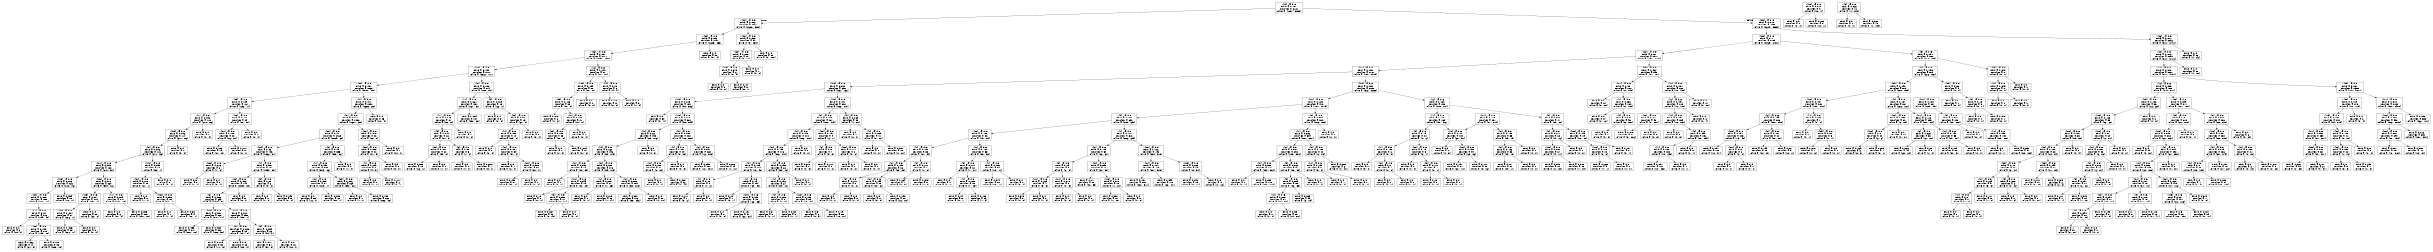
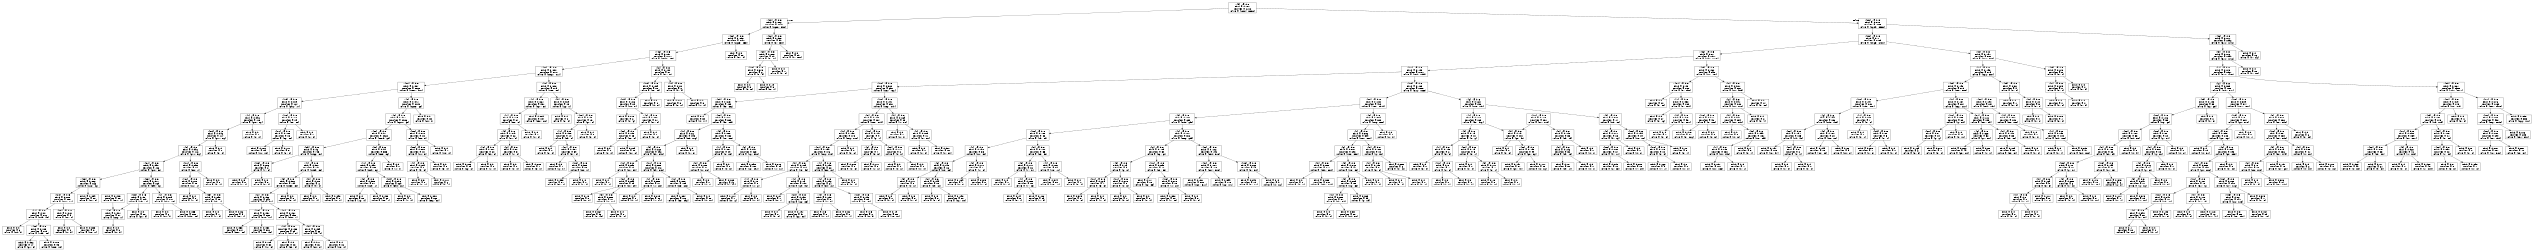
edge "X[14] <= 0.5 gini = 0.105 samples = 159 value = [14, 237]" -> "X[0] <= 0.5 gini = 0.062 samples = 76 value = [4, 120]": added
node "gini = 0.0 value = 5 value = [9, 0]": label "gini = 0.0 value = 5 value = [9, 0]" -> "gini = 0.0 samples = 5 value = [9, 0]"
edge "X[21] <= 0.5 gini = 0.112 samples = 155 value = [221, 14]" -> "X[13] <= 0.5 gini = 0.142 samples = 9 value = [12, 1]": added
edge "X[5] <= 0.5 gini = 0.014 samples = 87 value = [136, 1]" -> "gini = 0.015 samples = 85 value = [134, 1]": reversed
